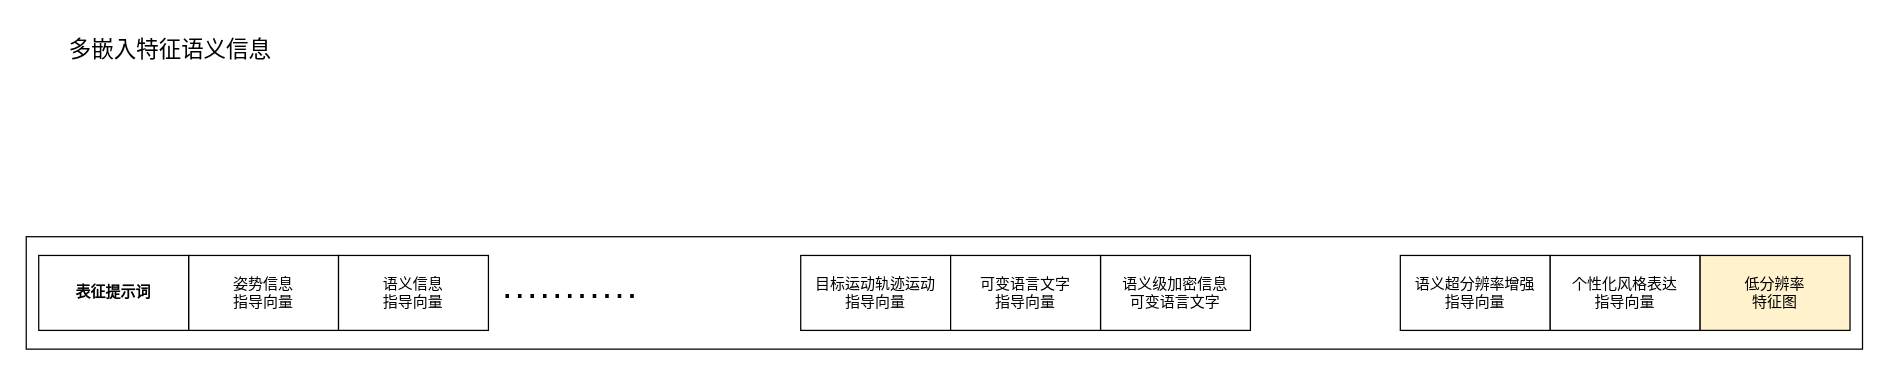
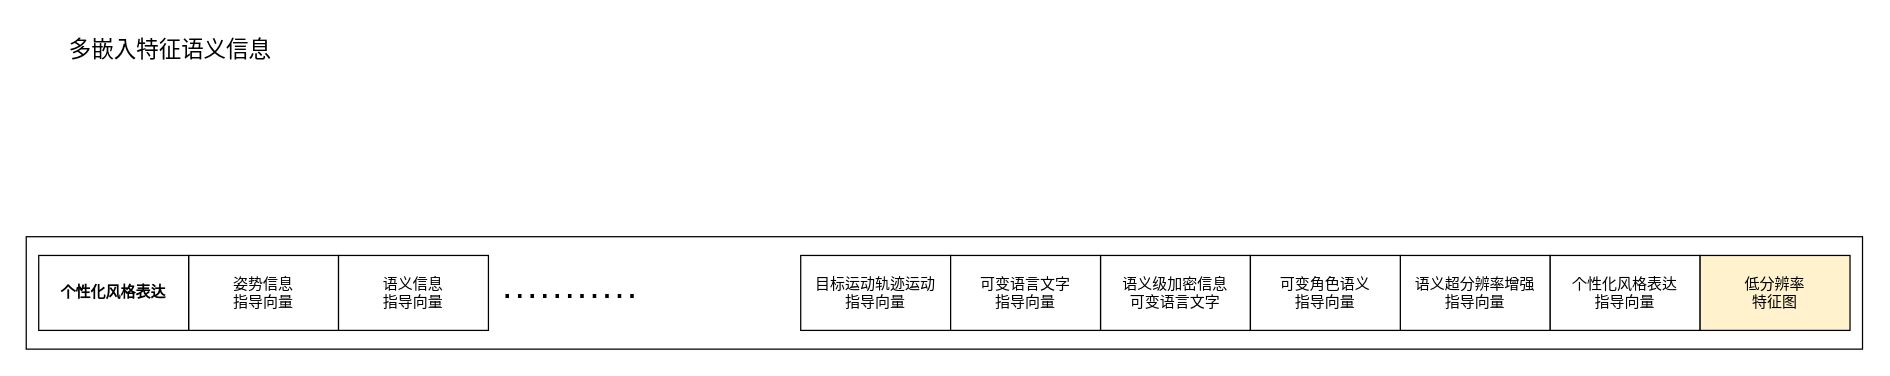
node "表征提示词": label "表征提示词" -> "个性化风格表达"
node "可变角色语义 指导向量": added
